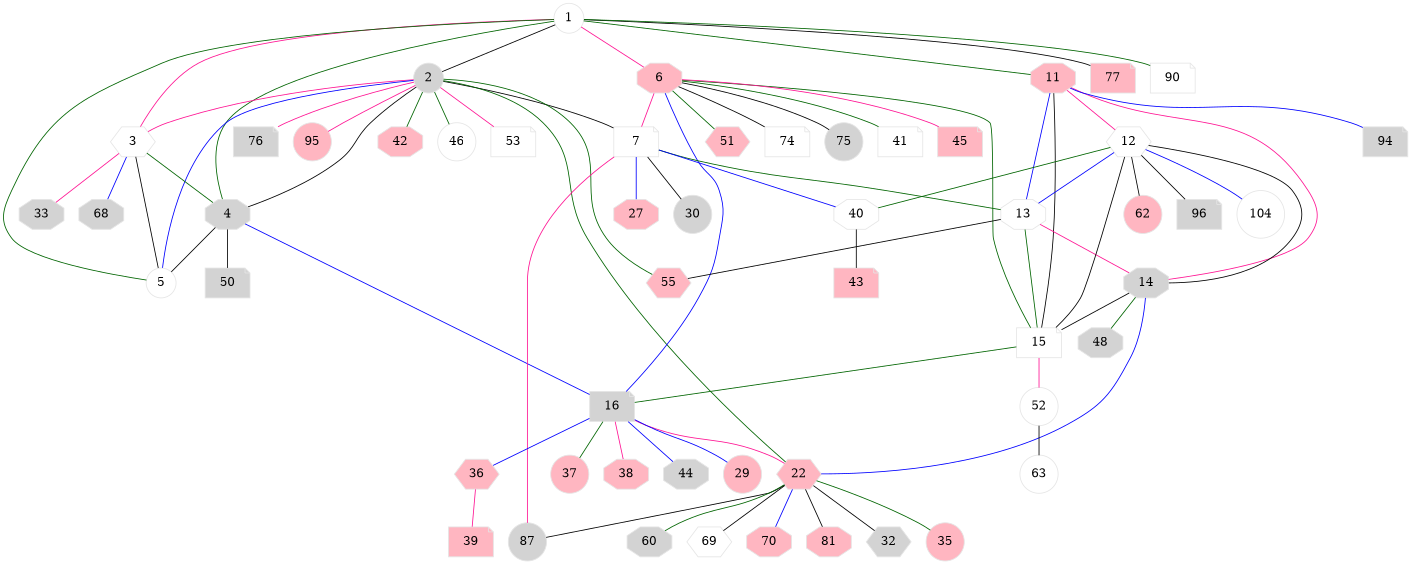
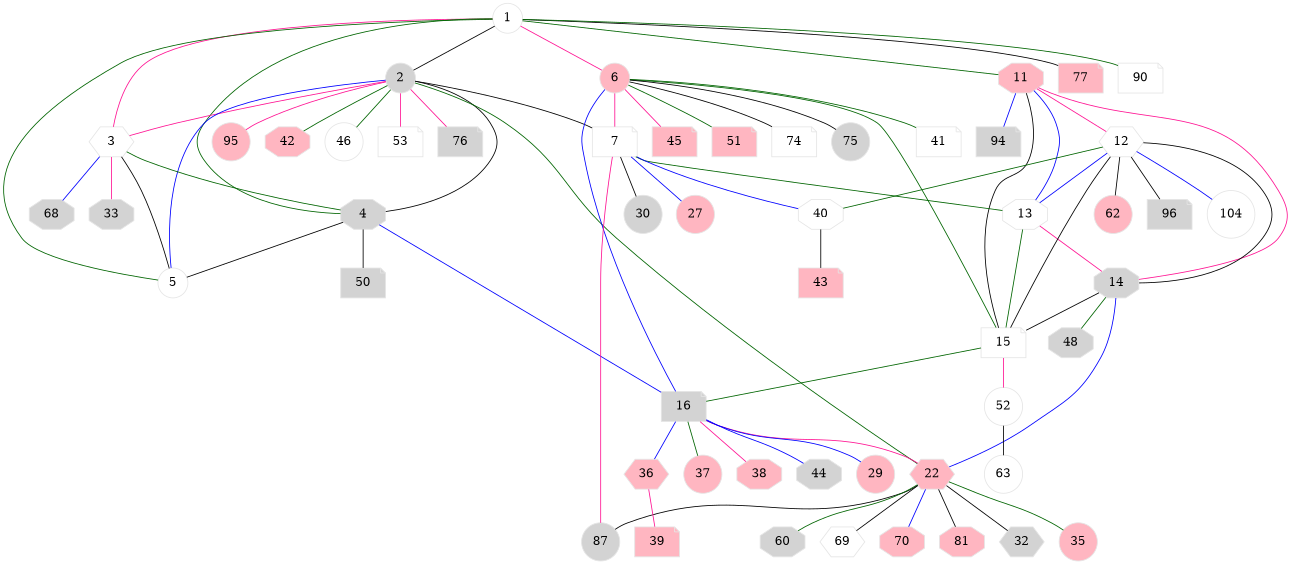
node "6": shape octagon -> circle
node "51": shape hexagon -> note
node "27": shape octagon -> circle
node "55": removed
